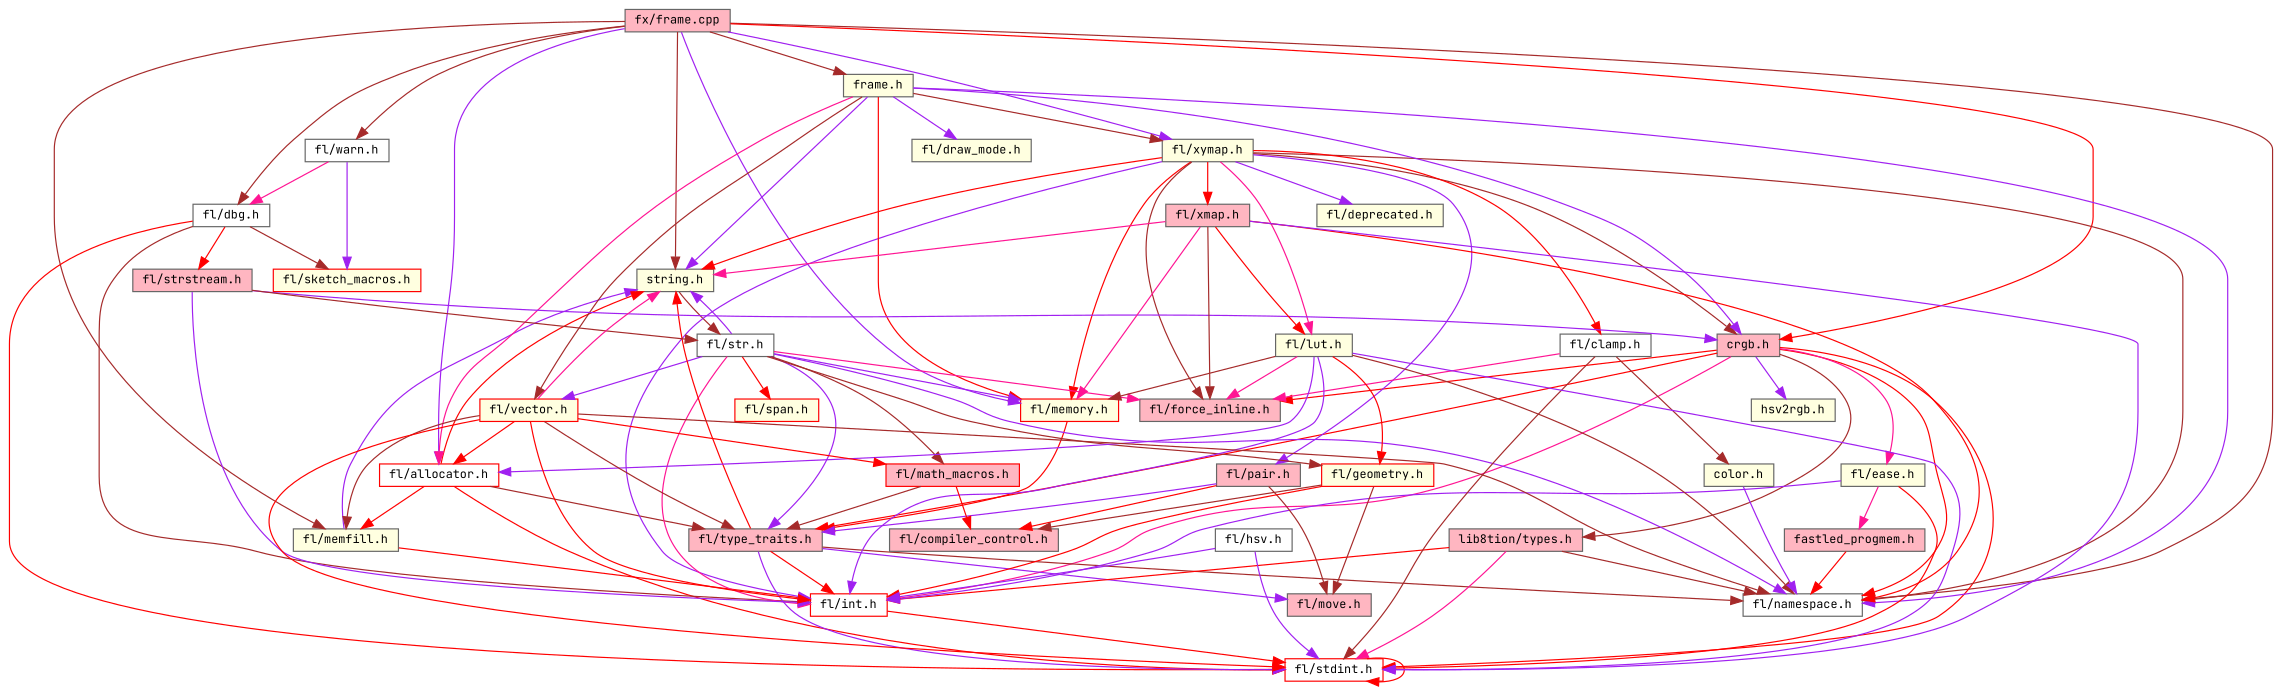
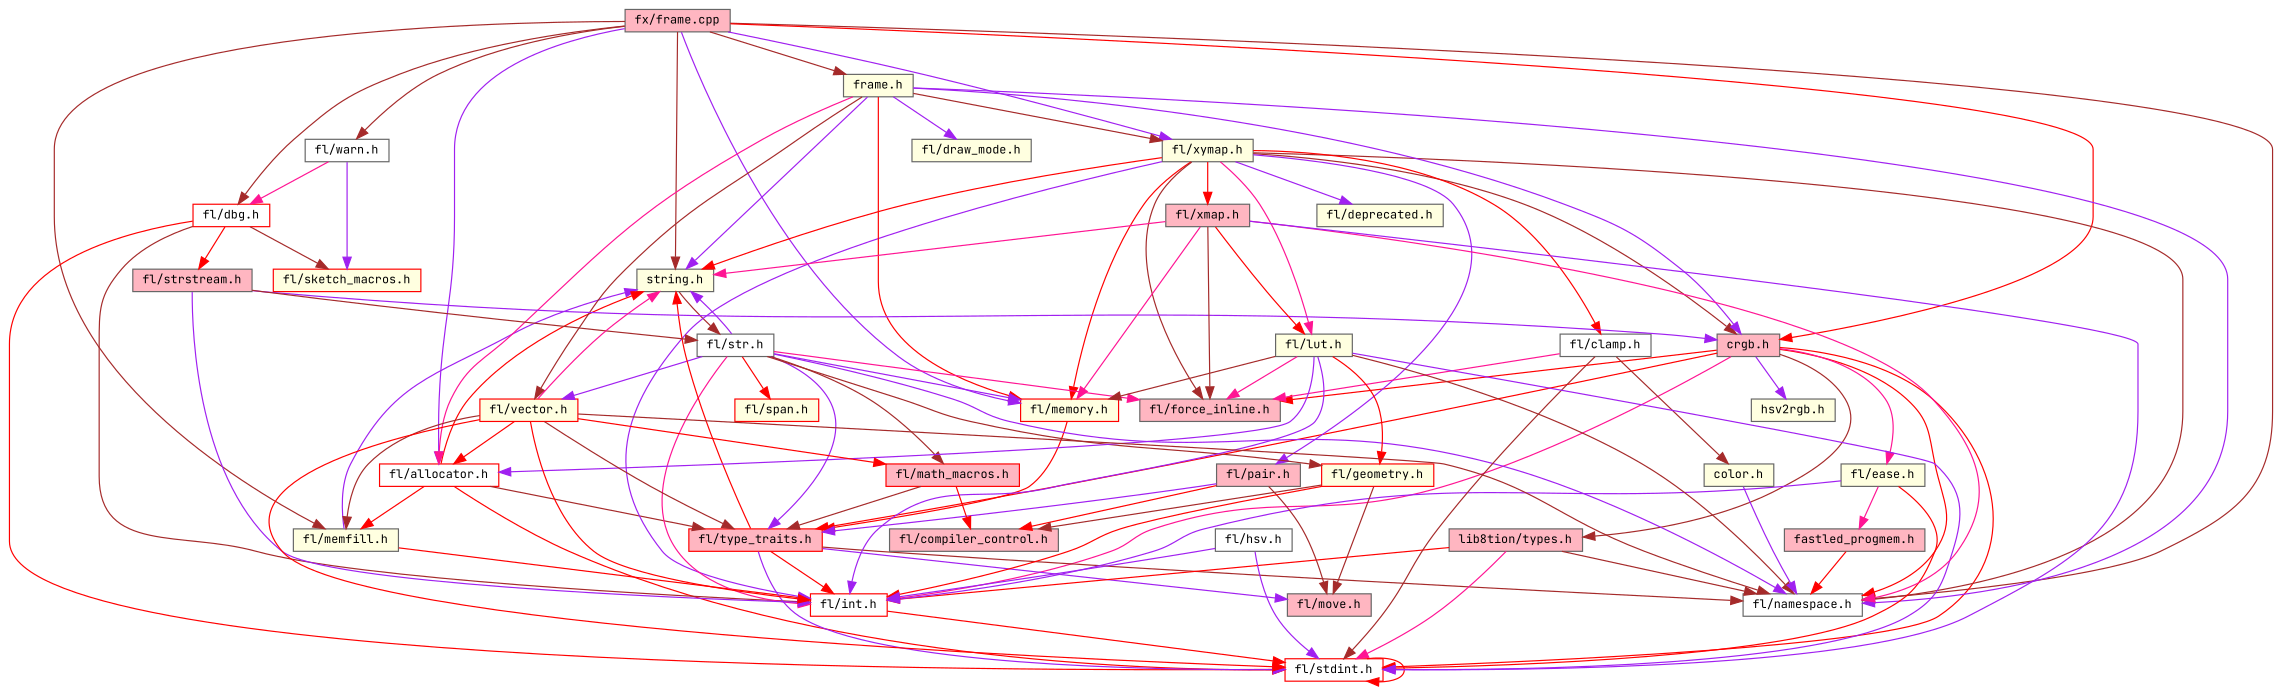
node "fl/dbg.h": color grey40 -> red
edge "fl/xmap.h" -> "fl/namespace.h": color red -> deeppink
node "fl/type_traits.h": color grey40 -> red
